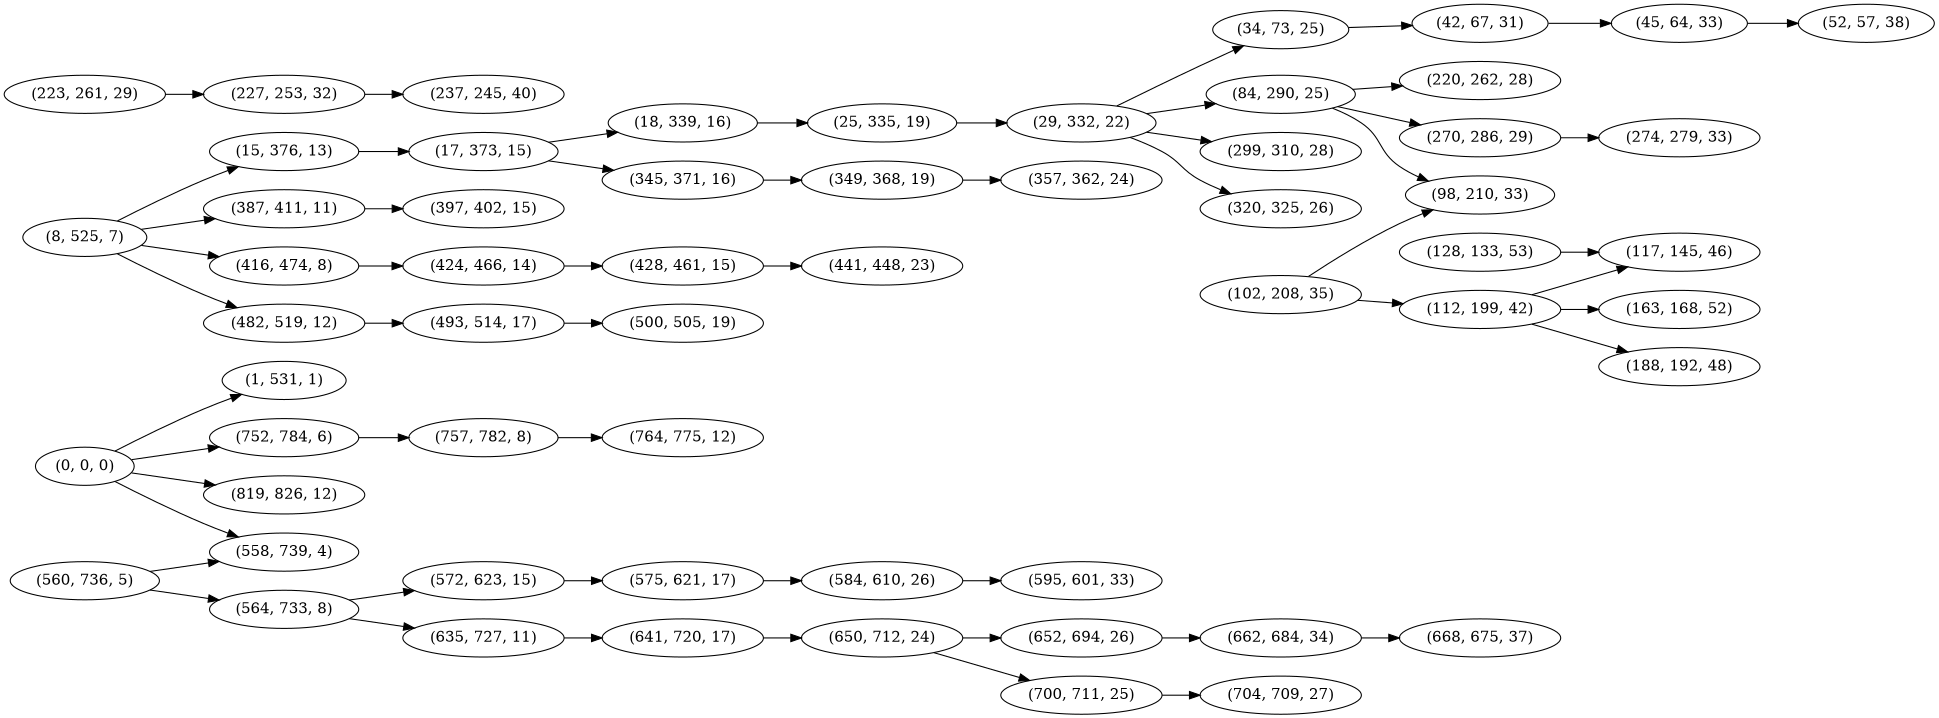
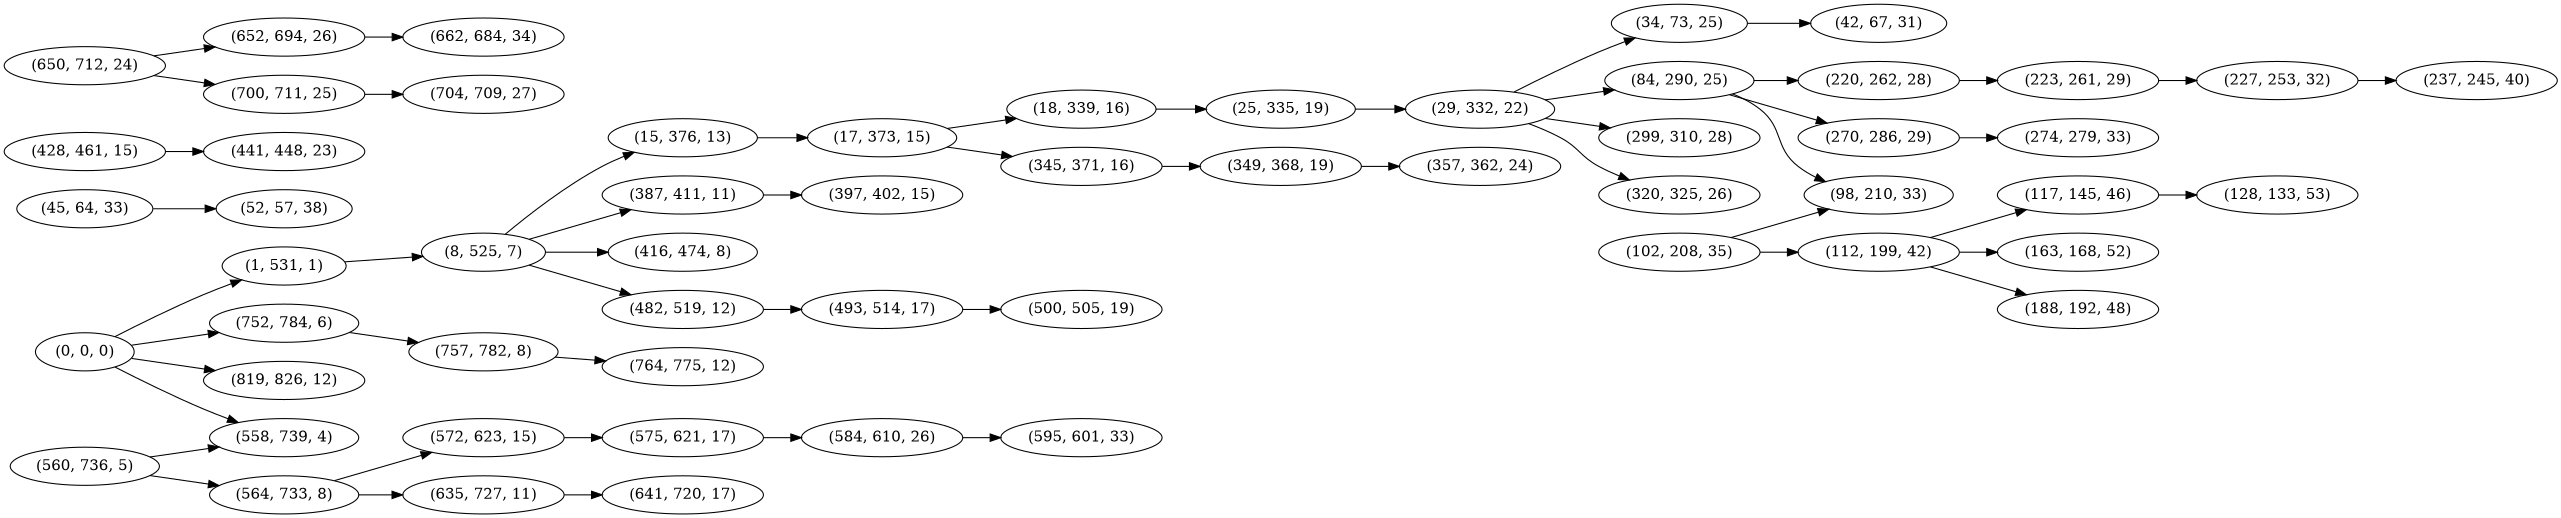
edge "(42, 67, 31)" -> "(45, 64, 33)": removed
edge "(220, 262, 28)" -> "(223, 261, 29)": added
edge "(128, 133, 53)" -> "(117, 145, 46)": reversed
edge "(1, 531, 1)" -> "(8, 525, 7)": added
node "(424, 466, 14)": removed
edge "(641, 720, 17)" -> "(650, 712, 24)": removed
node "(668, 675, 37)": removed
